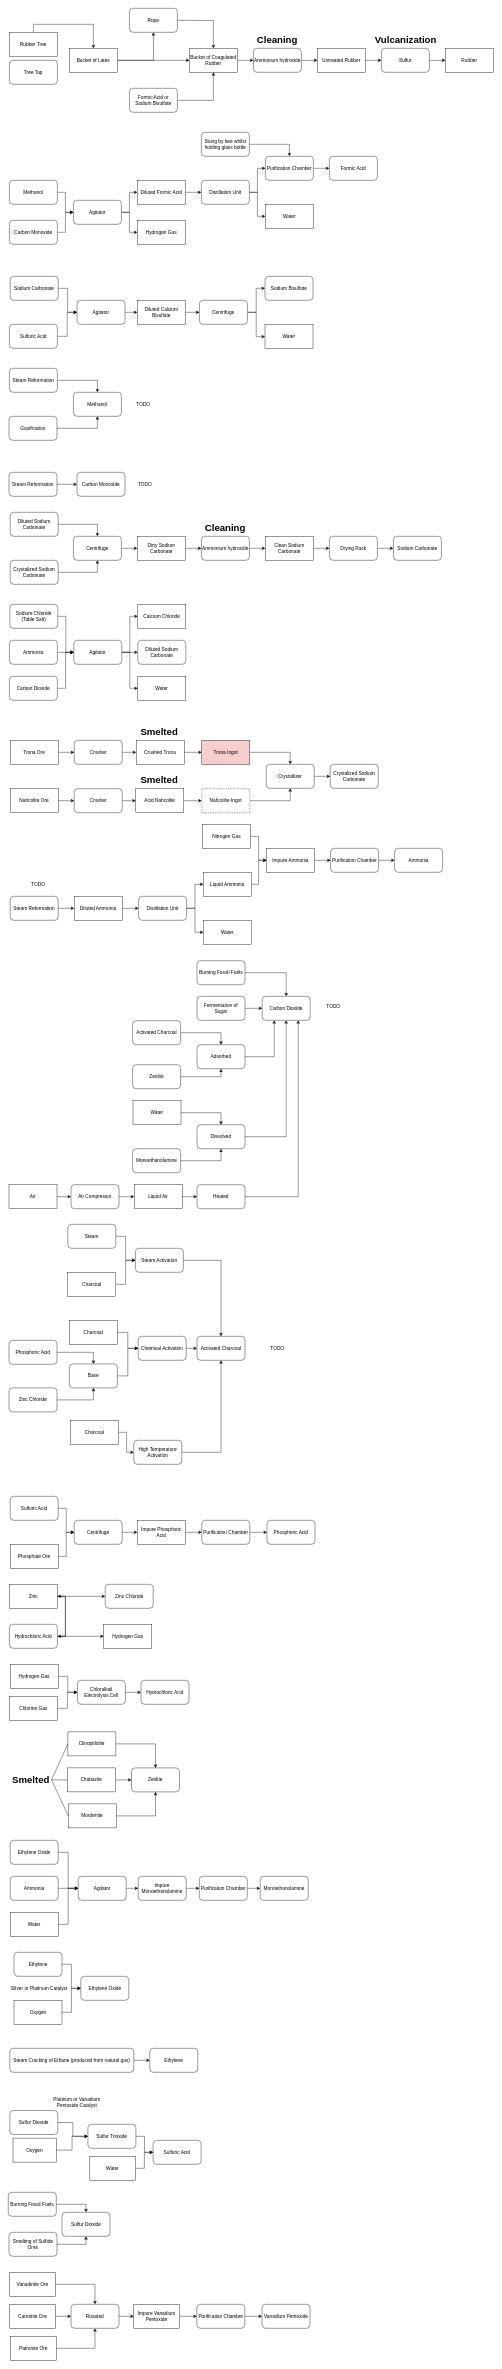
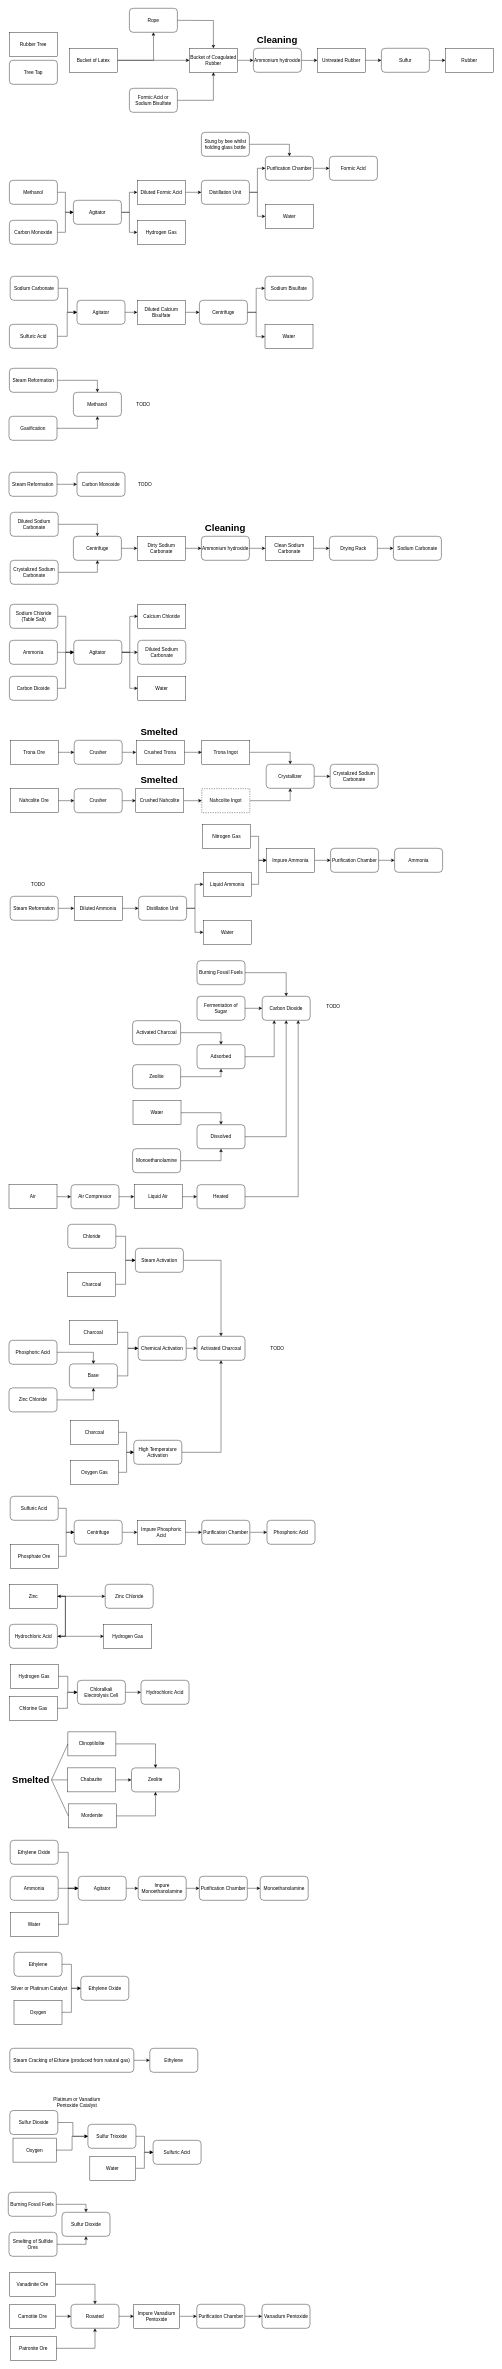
node "Vulcanization": removed
edge "Rubber Tree" -> "Bucket of Latex": removed
node "Trona Ingot": fillcolor #f8cecc -> #ffffff
node "Acid Nahcolite": label "Acid Nahcolite" -> "Crushed Nahcolite"
node "Steam": label "Steam" -> "Chloride"
edge "Oxygen Gas" -> "High Temperature Activation": added
node "Oxygen Gas": added
